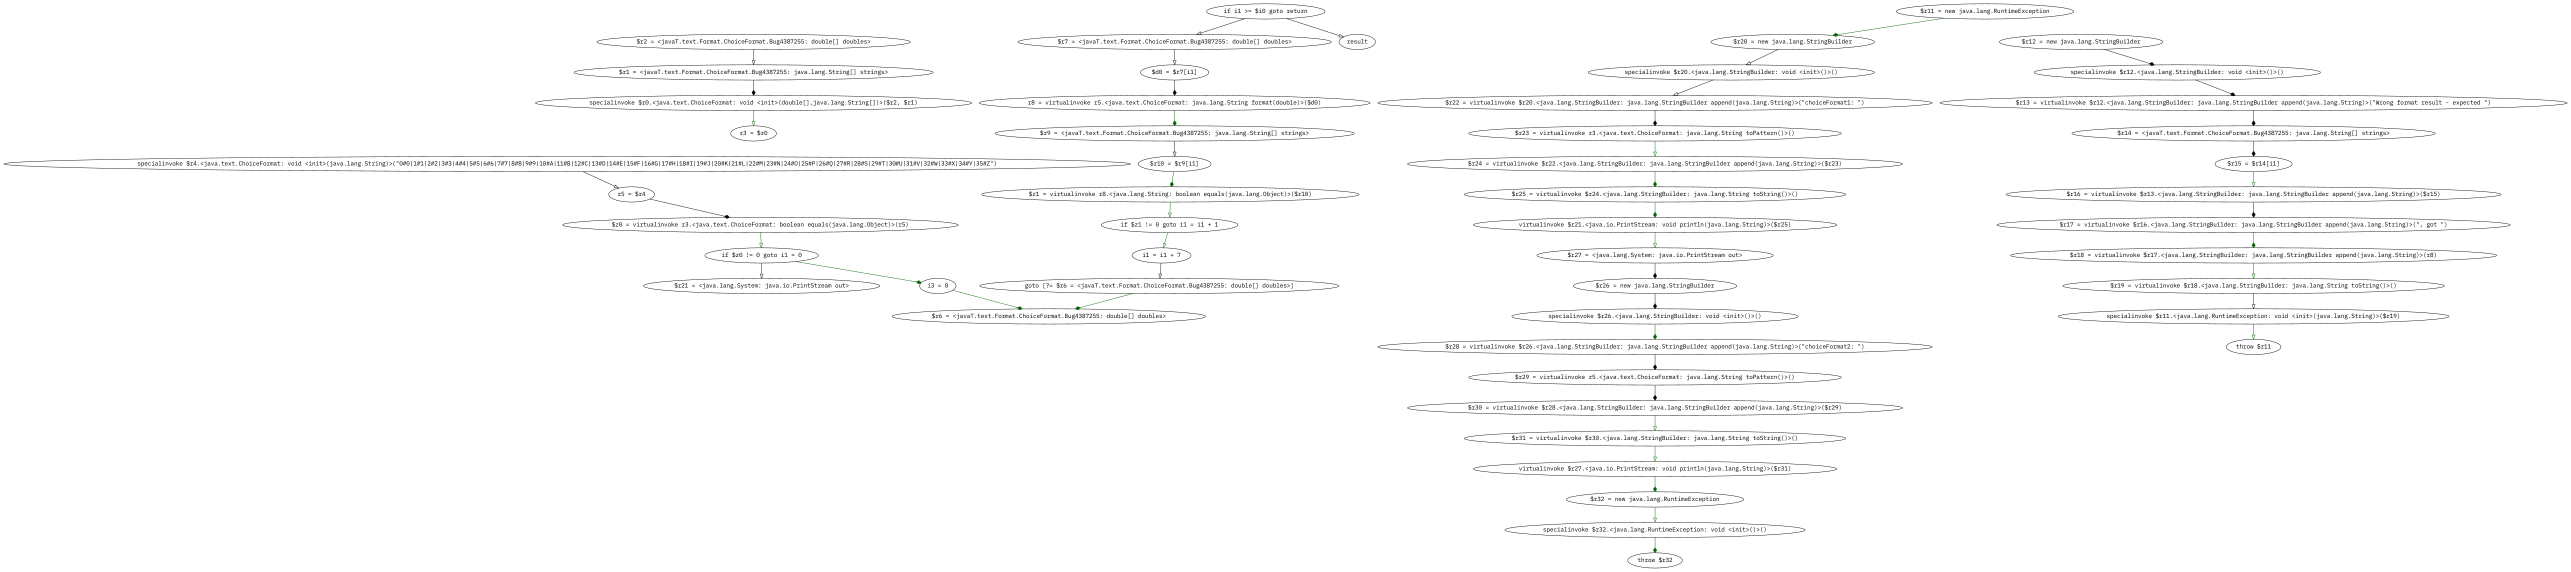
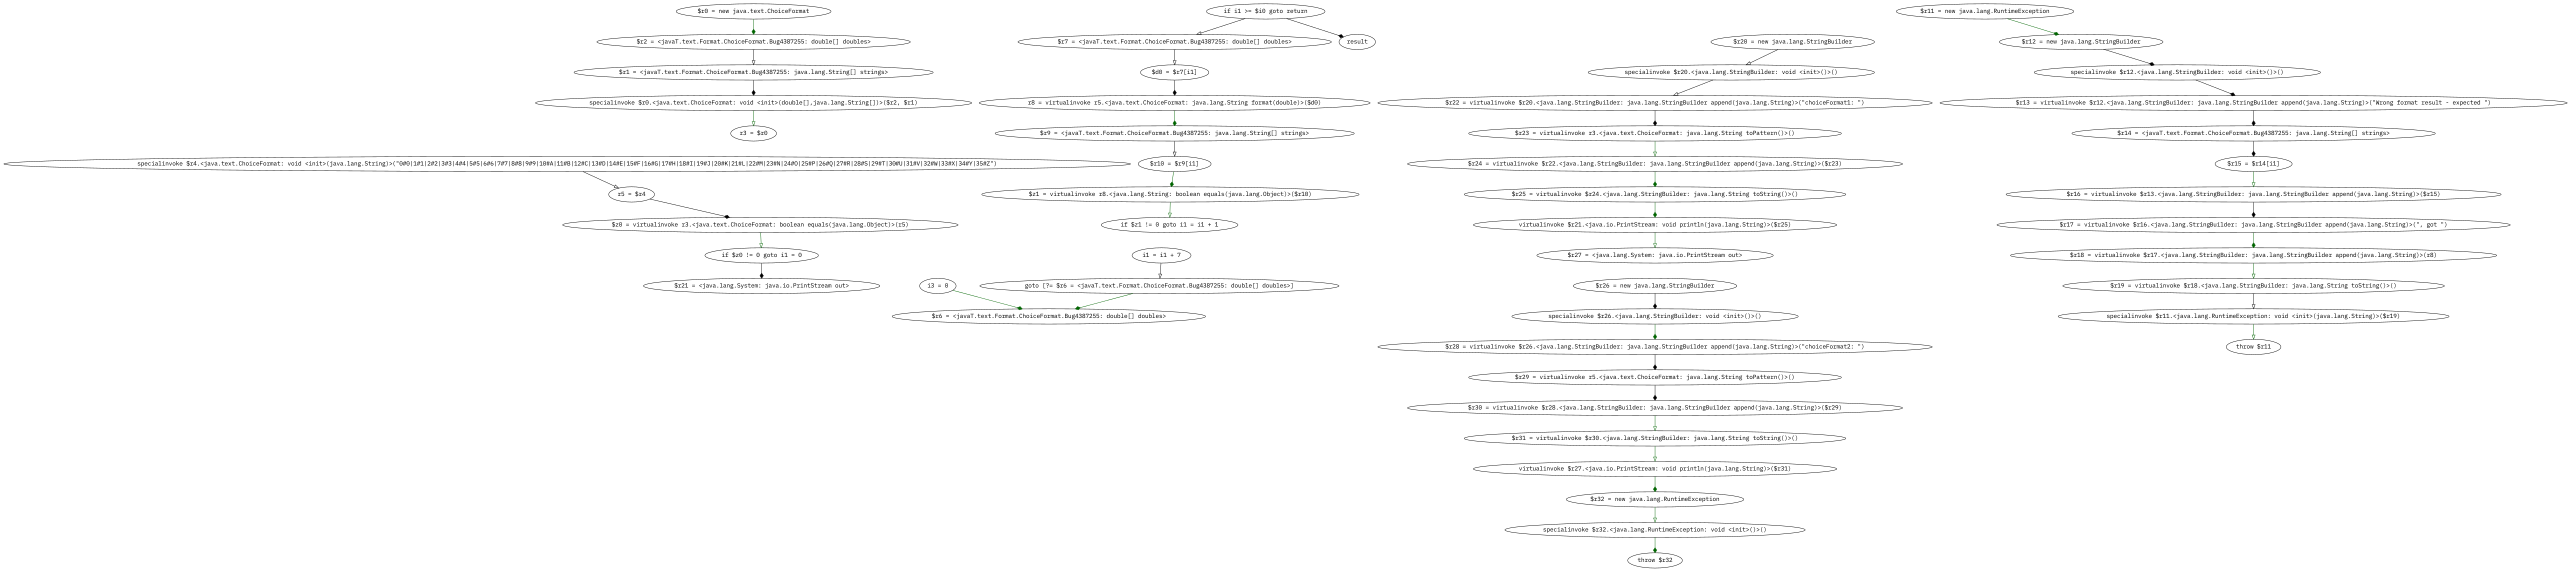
node "$r0 = new java.text.ChoiceFormat": added
edge "$r11 = new java.lang.RuntimeException" -> "$r20 = new java.lang.StringBuilder": now "$r11 = new java.lang.RuntimeException" -> "$r12 = new java.lang.StringBuilder"
edge "if i1 >= $i0 goto return" -> "result": arrowhead onormal -> diamond
edge "if $z1 != 0 goto i1 = i1 + 1" -> "i1 = i1 + 7": removed
edge "if $z0 != 0 goto i1 = 0" -> "$r21 = <java.lang.System: java.io.PrintStream out>": arrowhead onormal -> diamond
edge "$r27 = <java.lang.System: java.io.PrintStream out>" -> "$r26 = new java.lang.StringBuilder": removed
edge "if $z0 != 0 goto i1 = 0" -> "i3 = 0": removed
